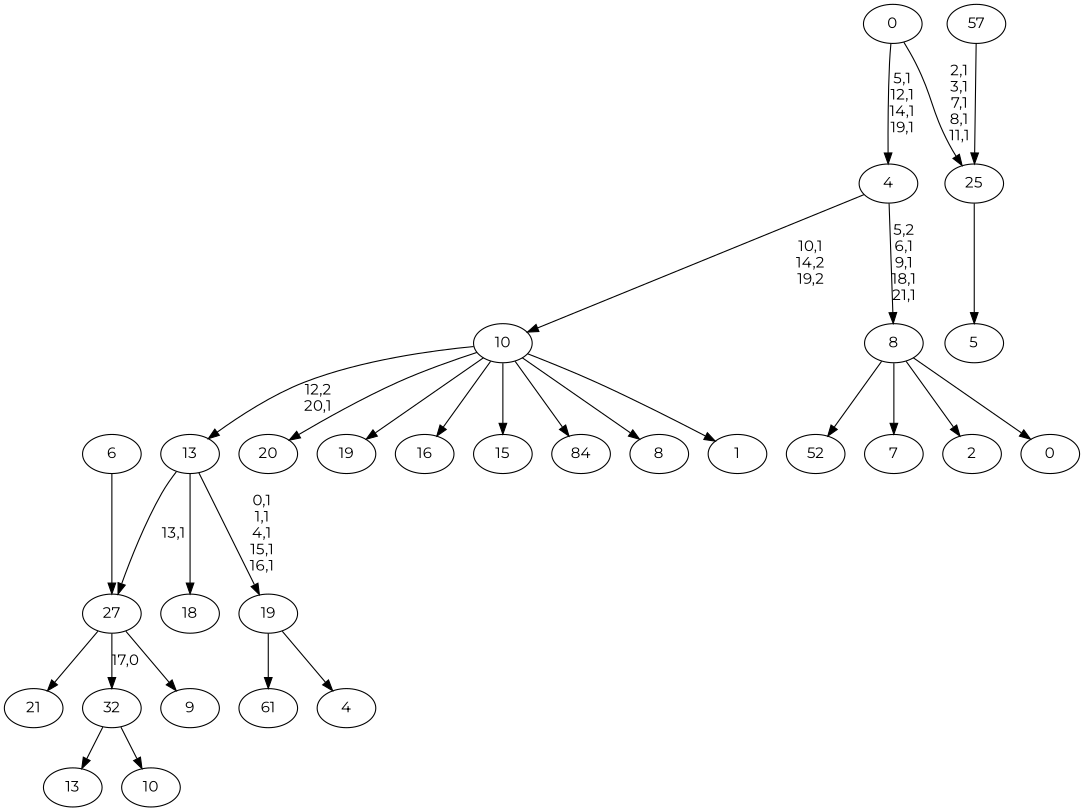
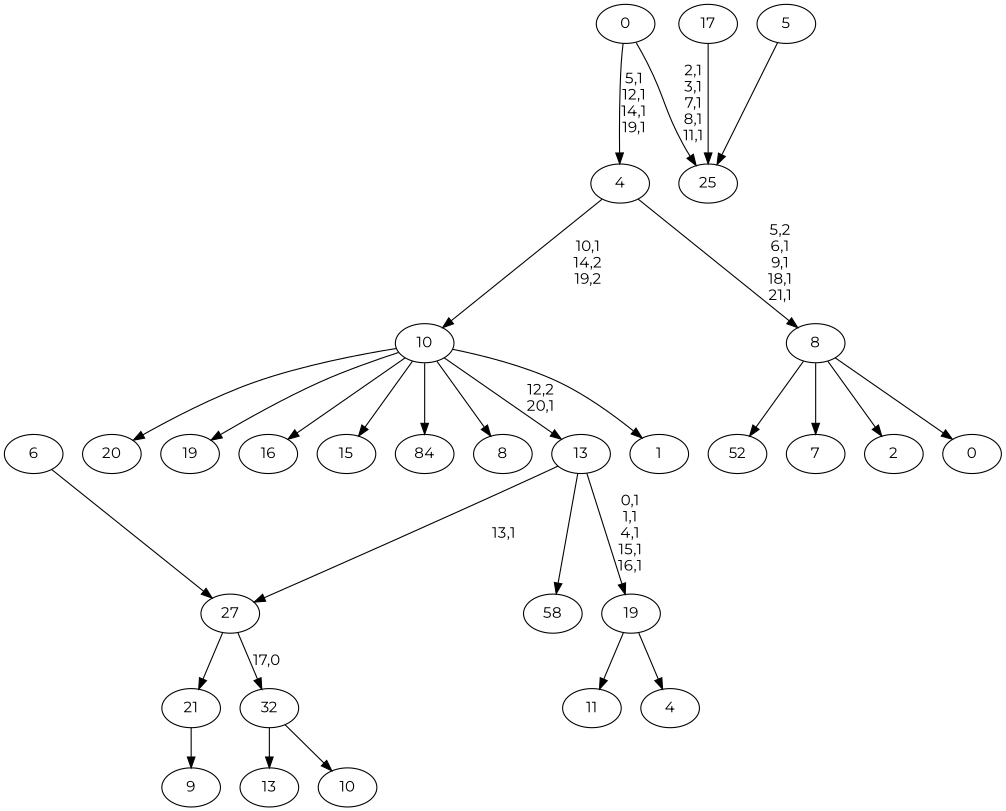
node "57": label "57" -> "17"
edge "25" -> "5": reversed
node "18": label "18" -> "58"
edge "27" -> "9": now "21" -> "9"
node "61": label "61" -> "11"
